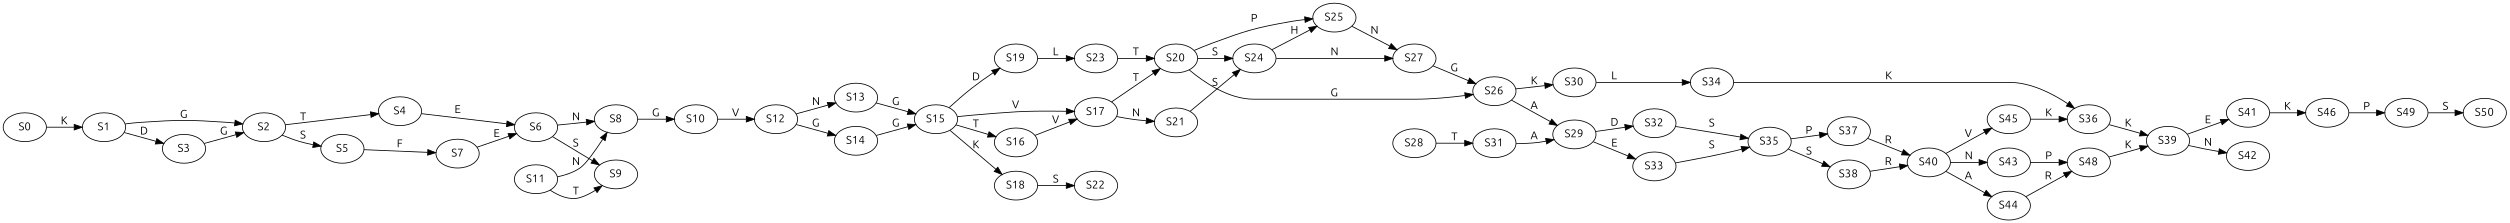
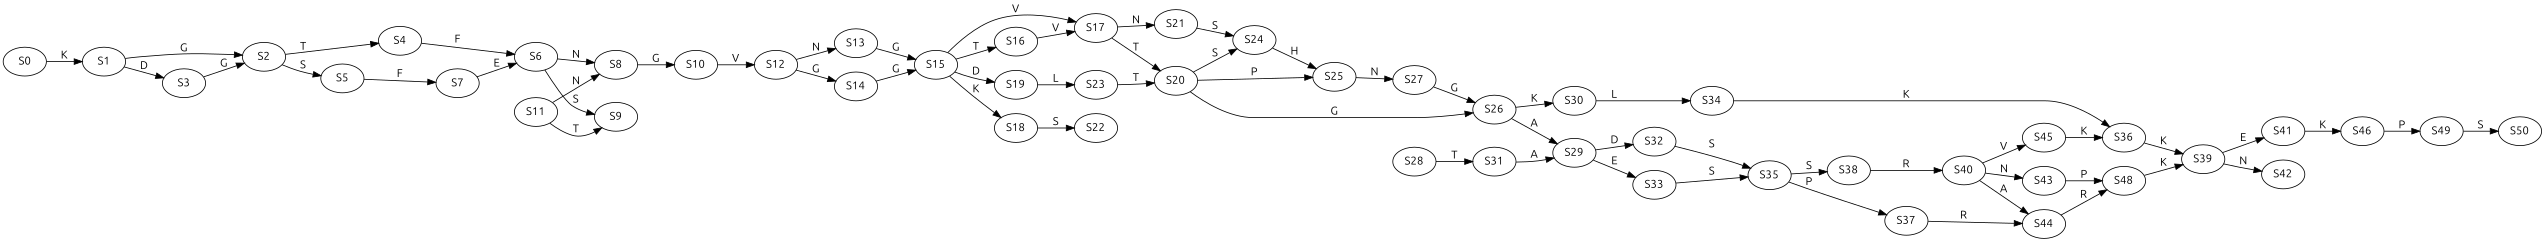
edge "S24" -> "S27": removed, label "N"
edge "S4" -> "S6": label "E" -> "F"
edge "S37" -> "S40": now "S37" -> "S44"
